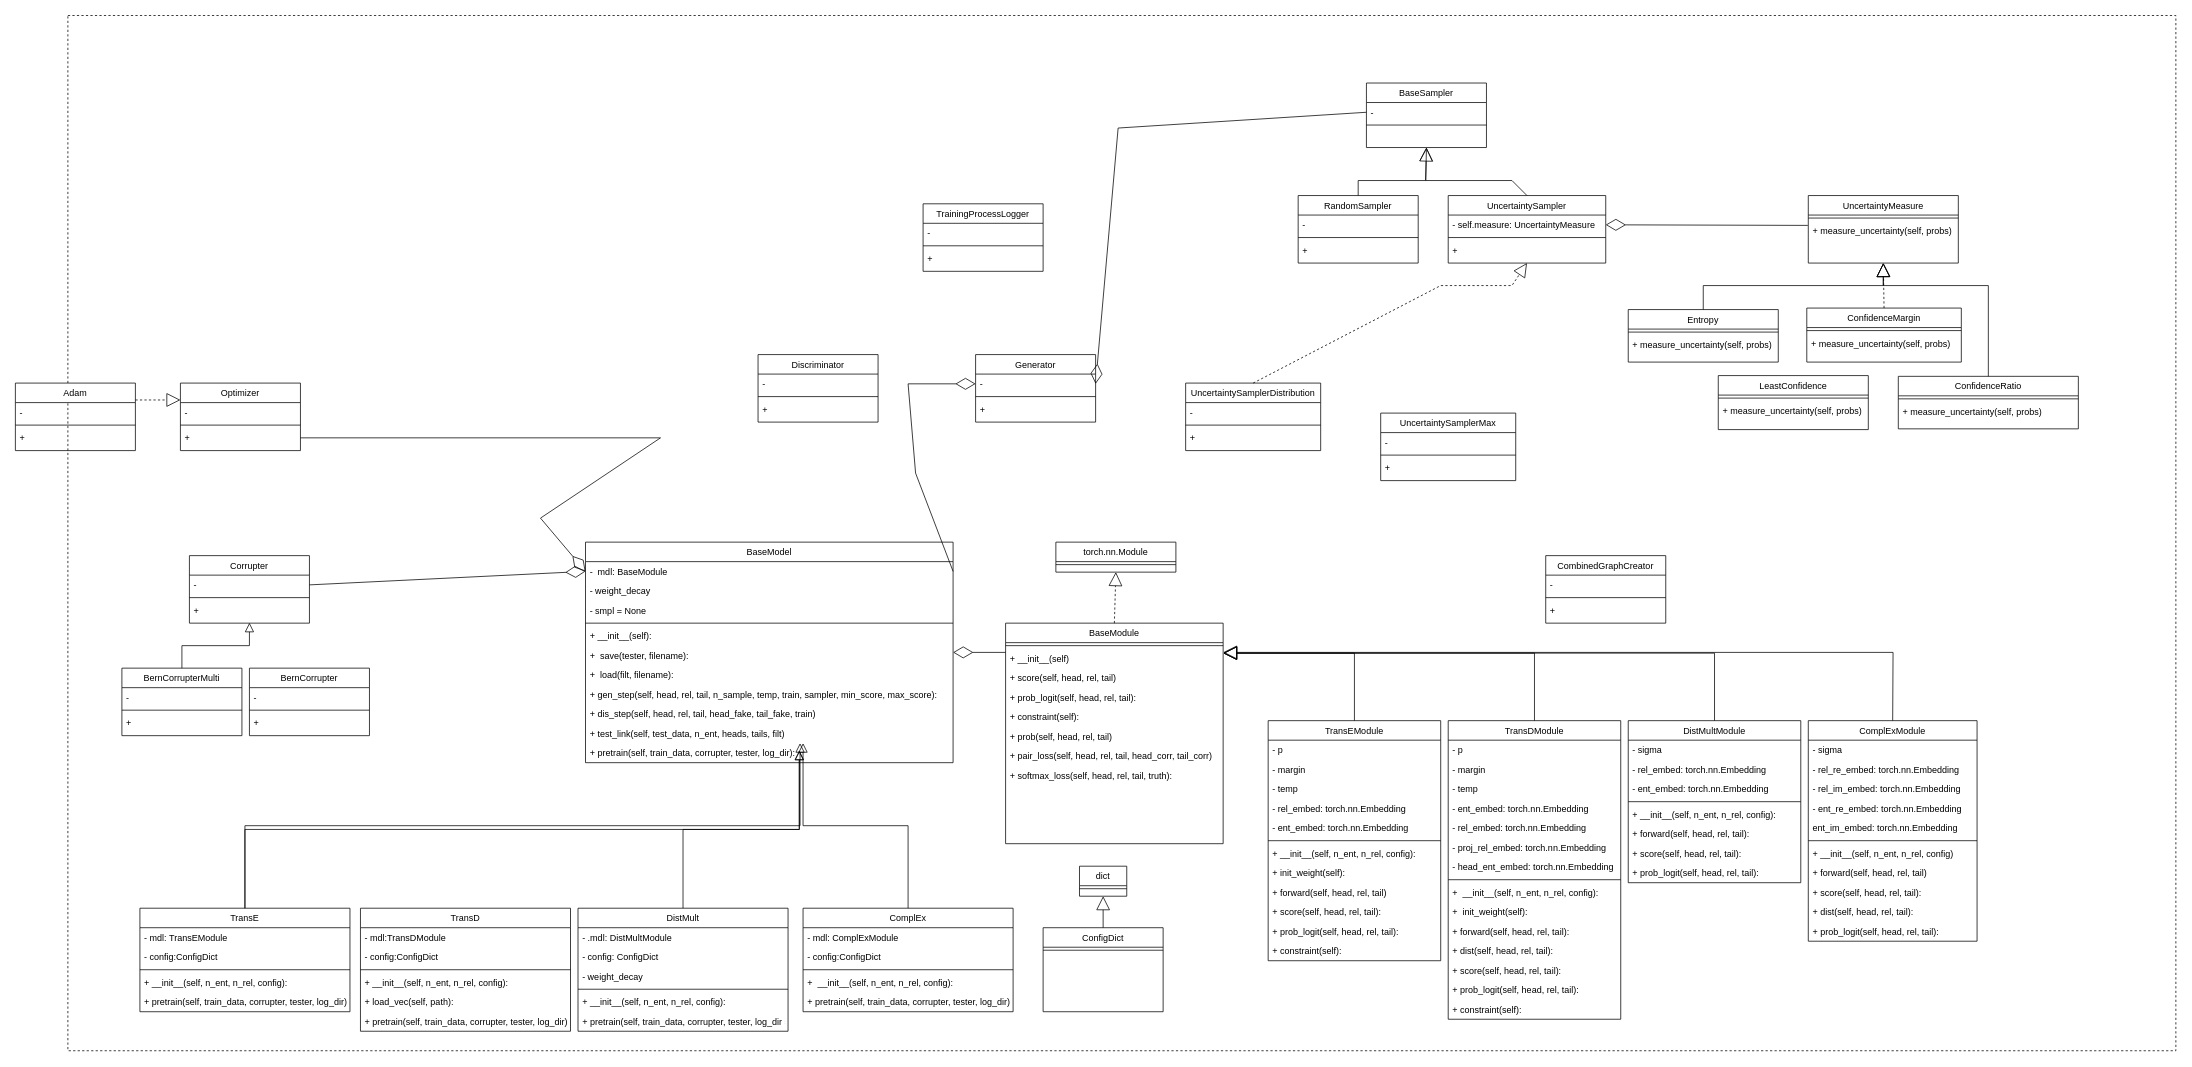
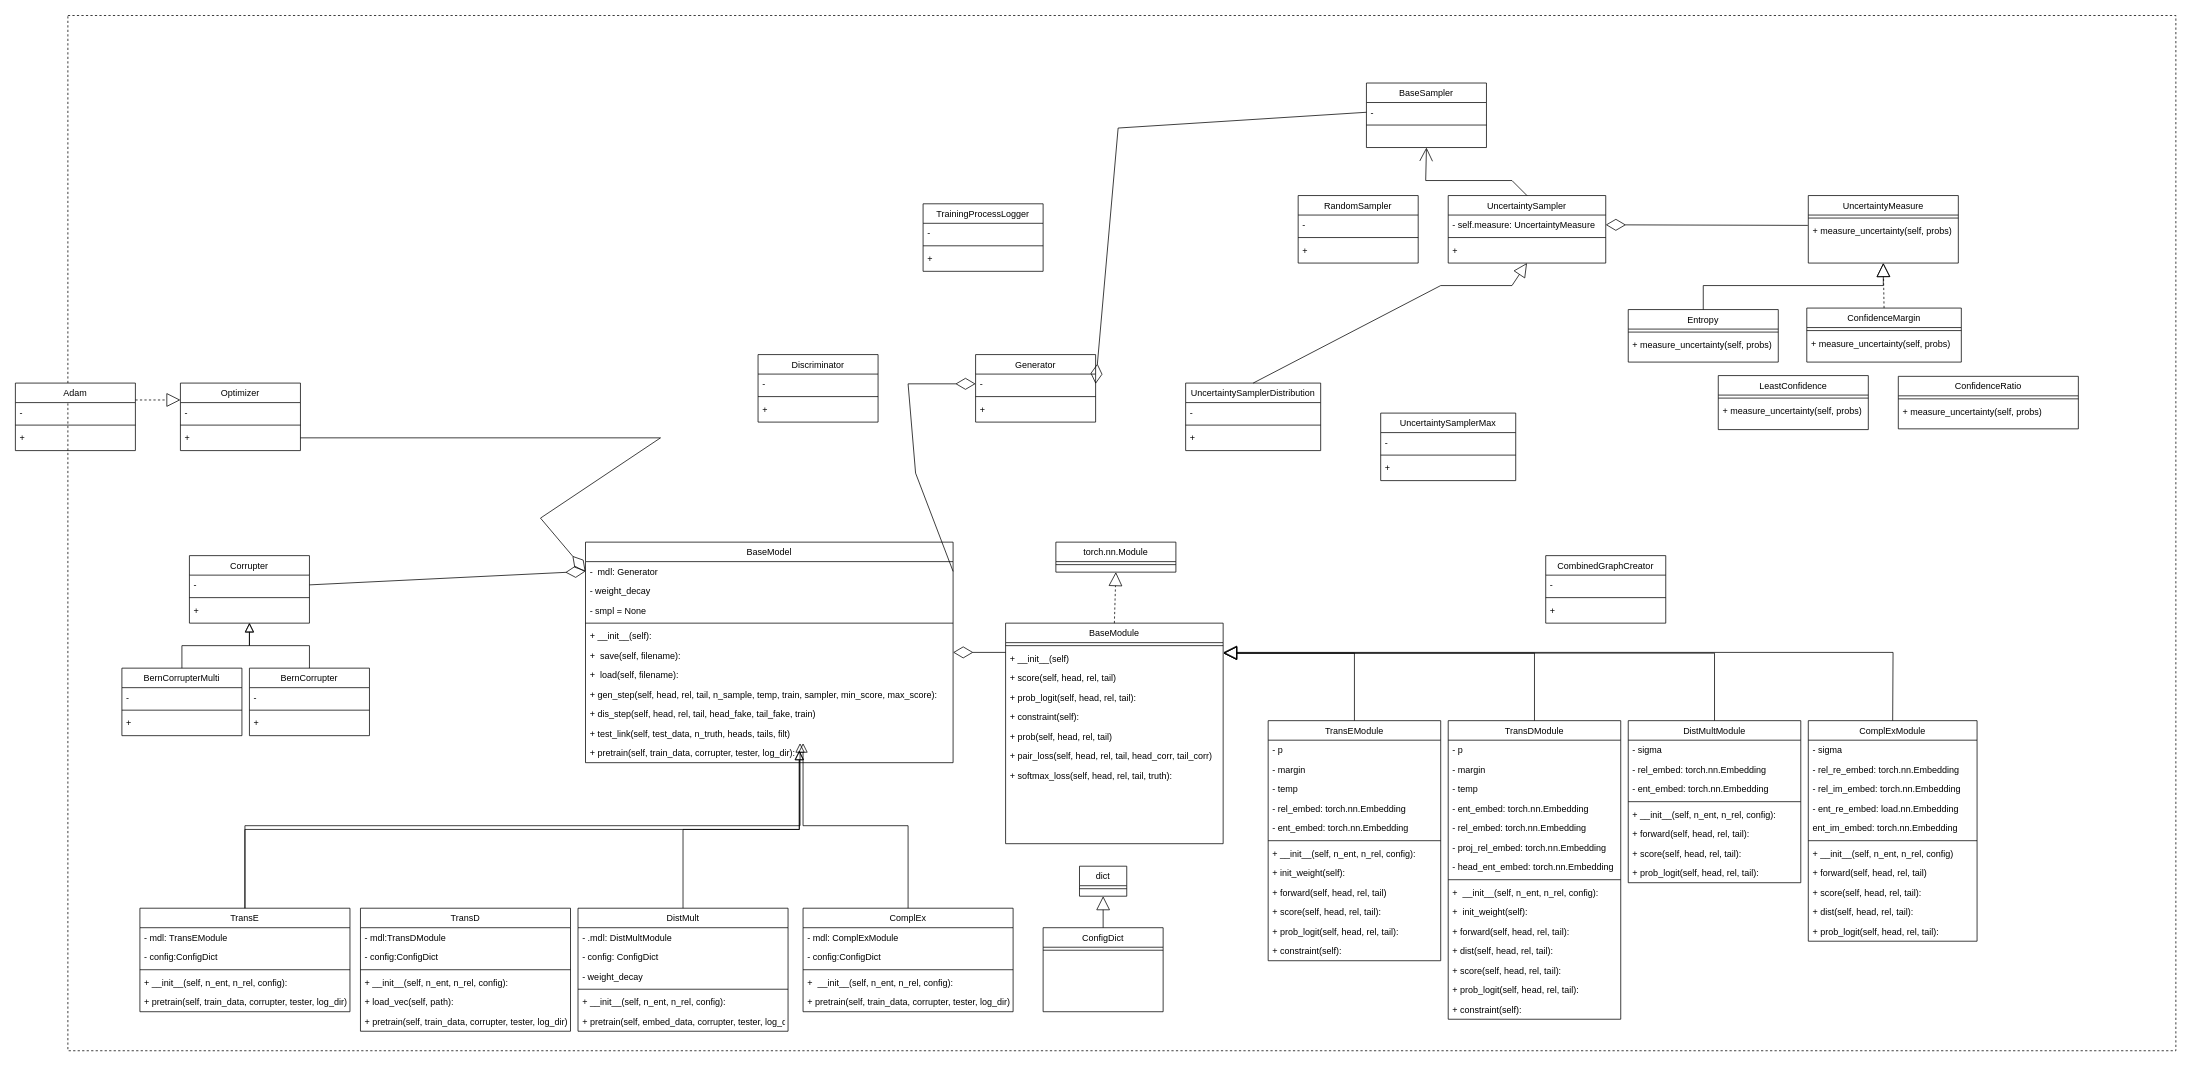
edge "RandomSampler" -> "BaseSampler": removed
edge "ConfidenceRatio" -> "UncertaintyMeasure": removed
edge "UncertaintySamplerDistribution" -> "UncertaintySampler": style dashed -> solid
node "- mdl: BaseModule": label "- mdl: BaseModule" -> "- mdl: Generator"
edge "BernCorrupter" -> "Corrupter": added
node "+ save(tester, filename):": label "+ save(tester, filename):" -> "+ save(self, filename):"
node "+ load(filt, filename):": label "+ load(filt, filename):" -> "+ load(self, filename):"
node "+ test_link(self, test_data, n_ent, heads, tails, filt)": label "+ test_link(self, test_data, n_ent, heads, tails, filt)" -> "+ test_link(self, test_data, n_truth, heads, tails, filt)"
node "- ent_re_embed: torch.nn.Embedding": label "- ent_re_embed: torch.nn.Embedding" -> "- ent_re_embed: load.nn.Embedding"
node "+ pretrain(self, train_data, corrupter, tester, log_dir = None):": label "+ pretrain(self, train_data, corrupter, tester, log_dir = None):" -> "+ pretrain(self, embed_data, corrupter, tester, log_dir = None):"
